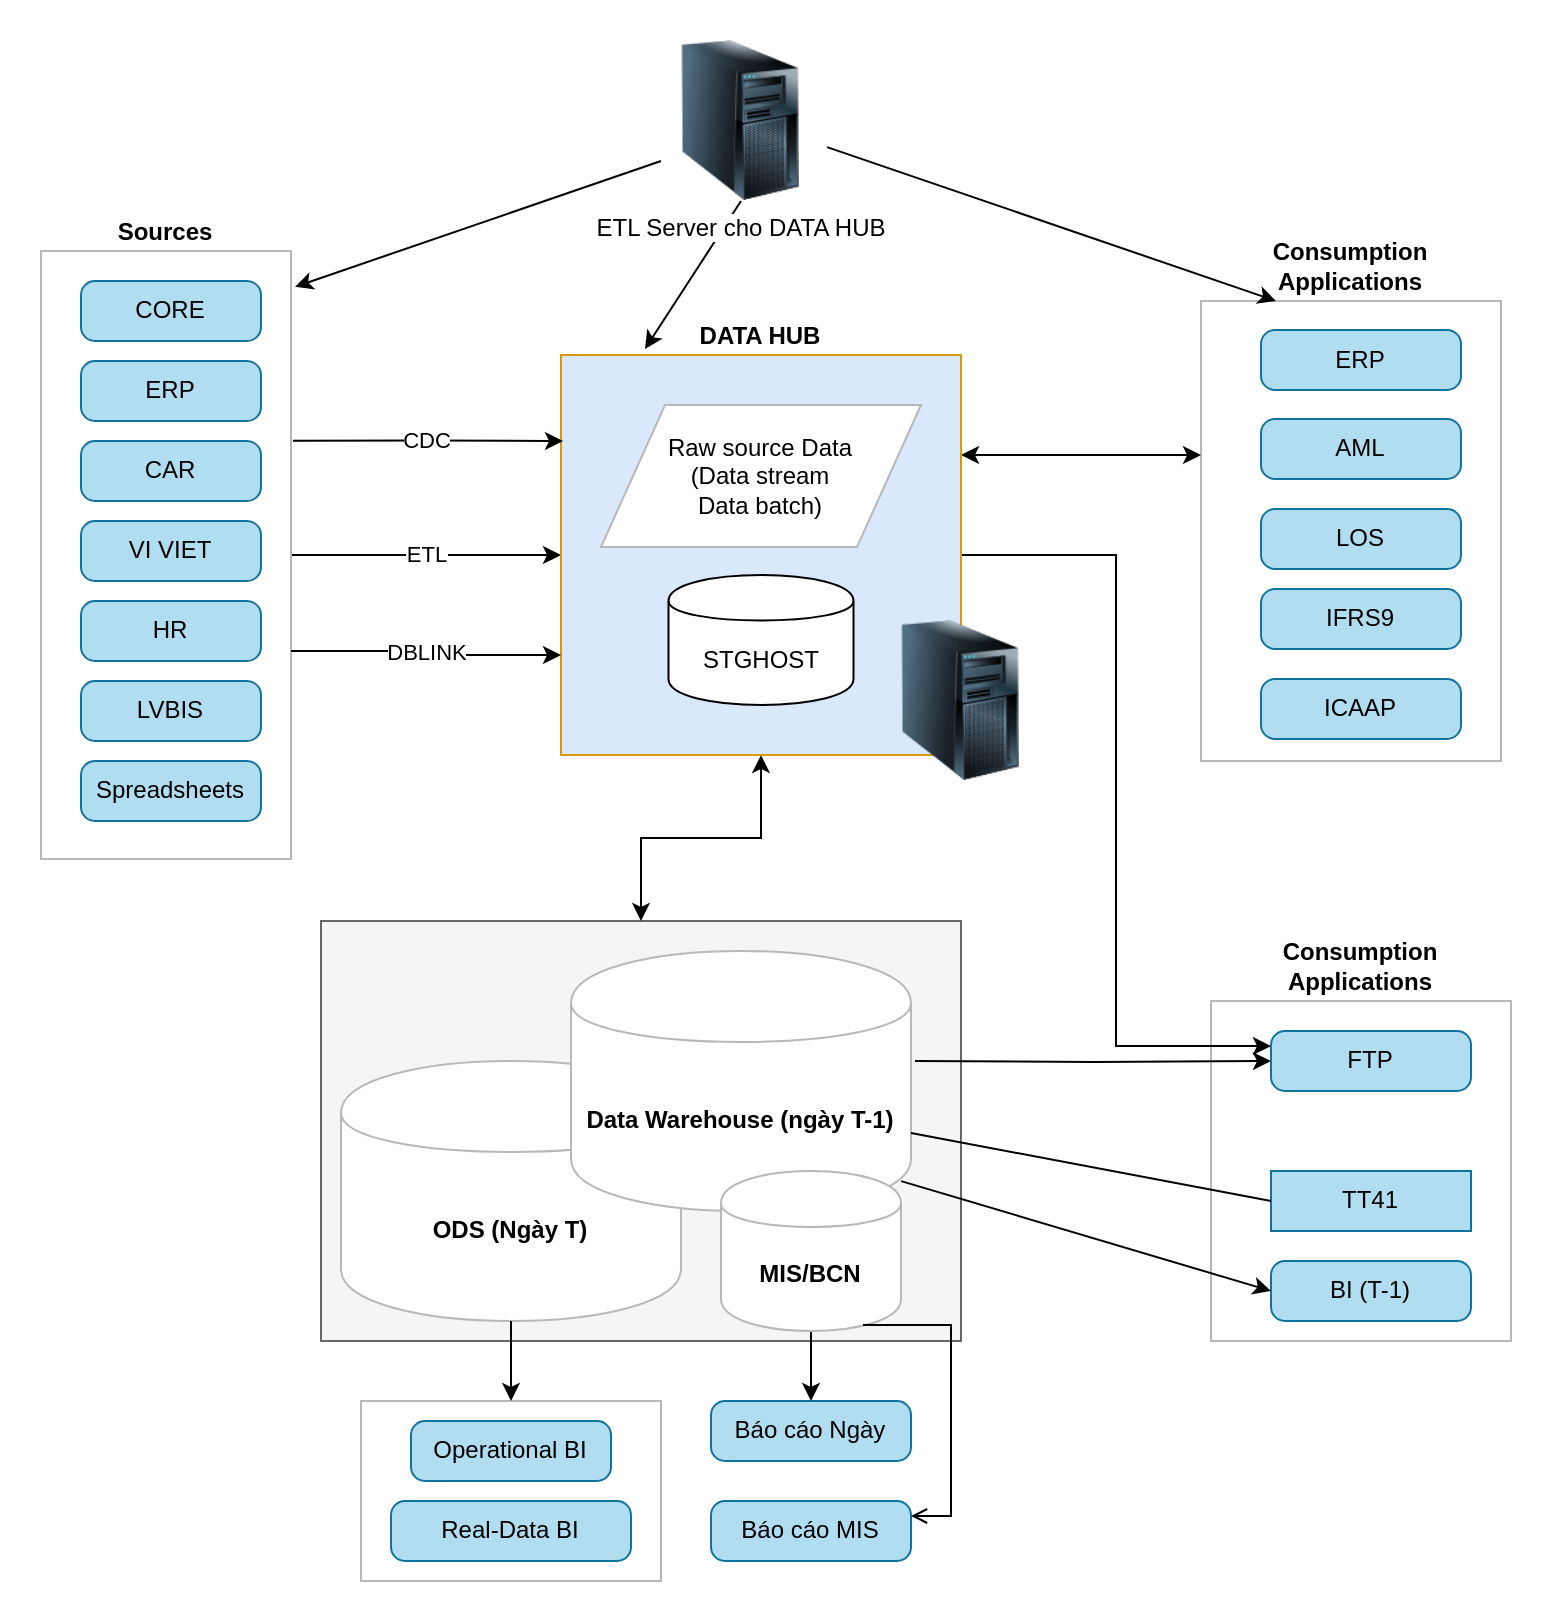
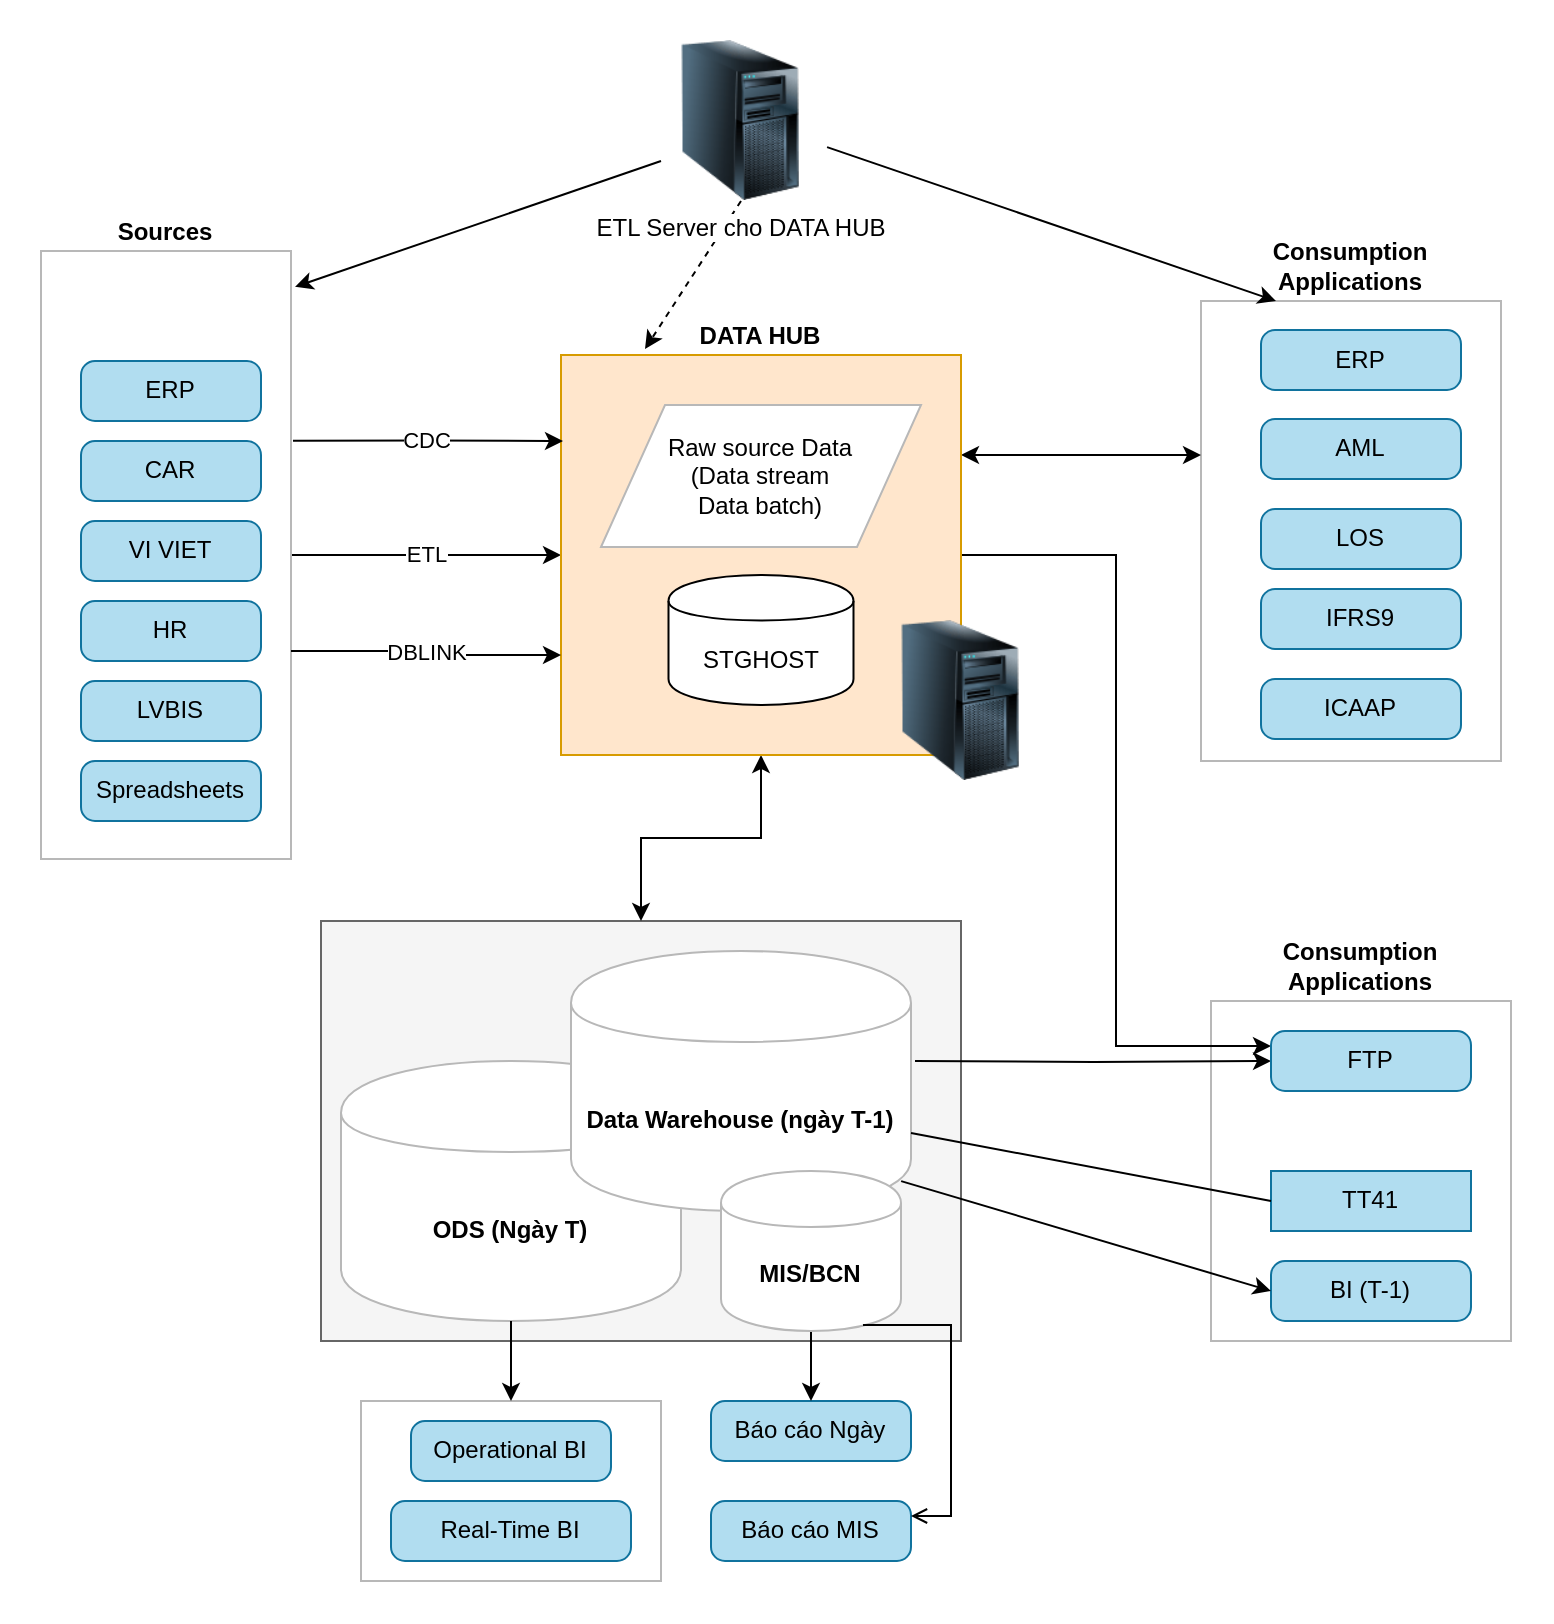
edge "ETL Server cho DATA HUB" -> "DATA HUB": style solid -> dashed
node "CORE": removed
node "DATA HUB": fillcolor #dae8fc -> #ffe6cc
node "Real-Data BI": label "Real-Data BI" -> "Real-Time BI"
